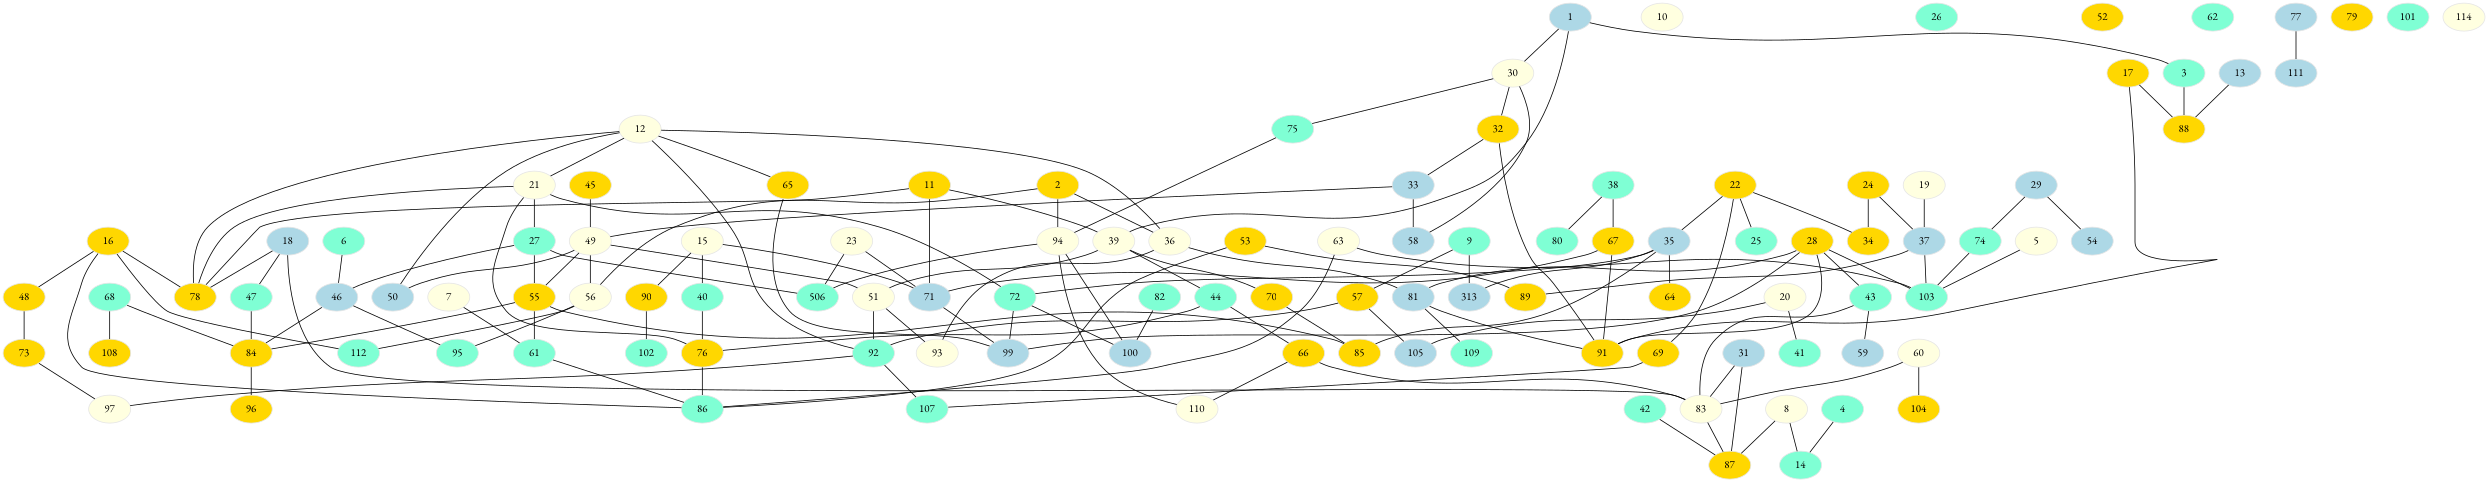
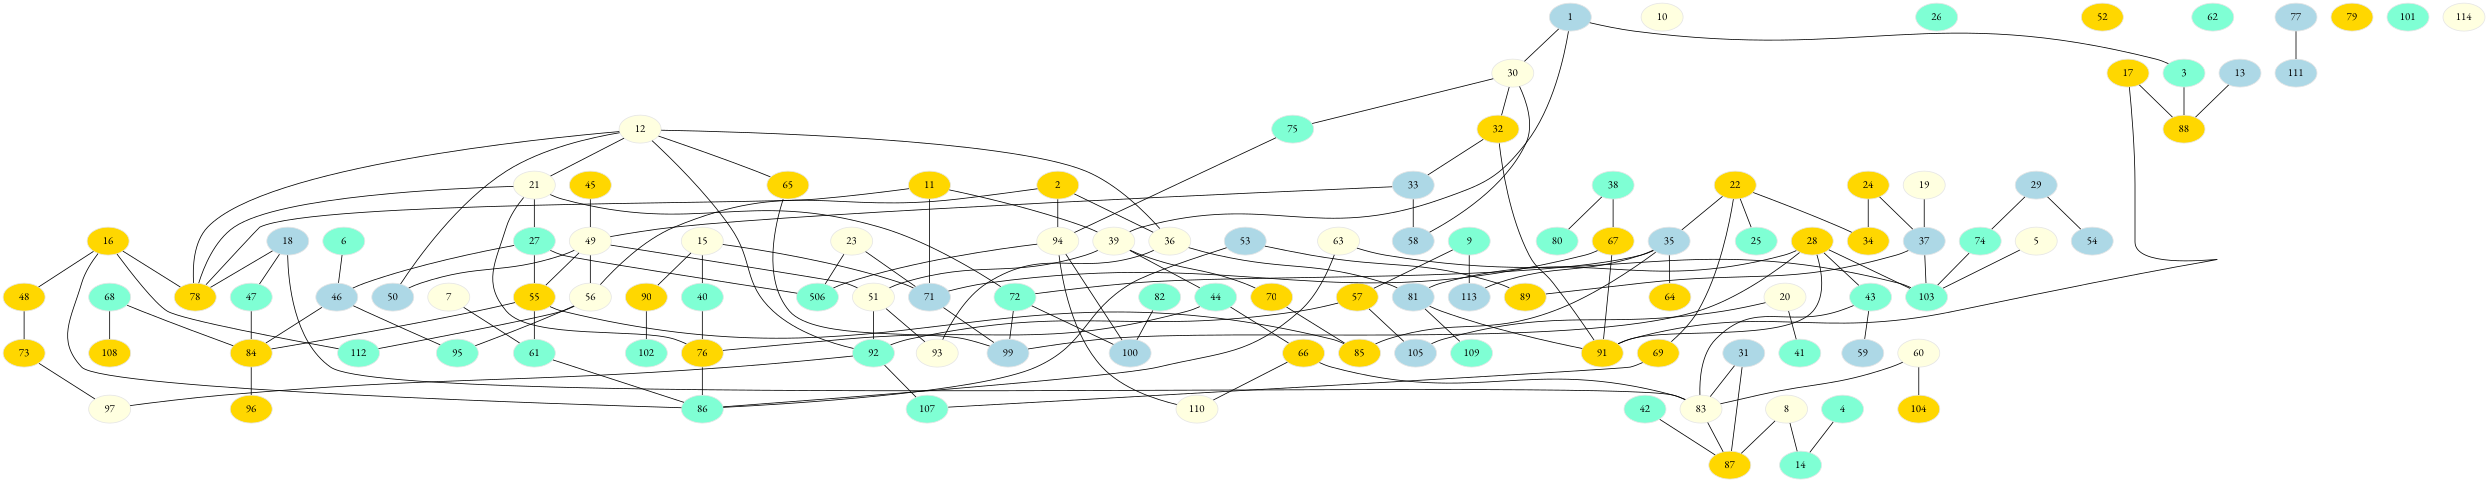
node "53": fillcolor gold -> lightblue
node "313": label "313" -> "113"
